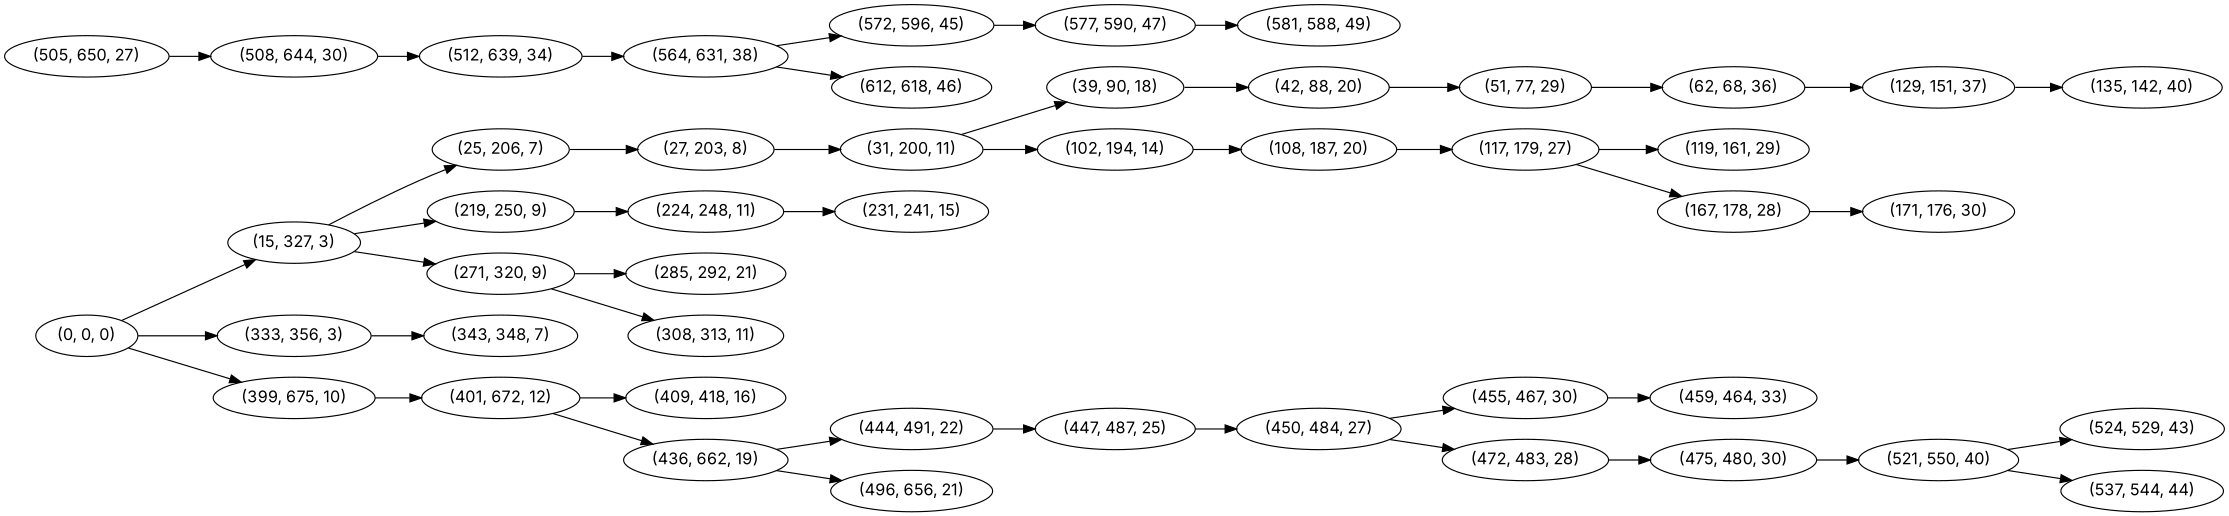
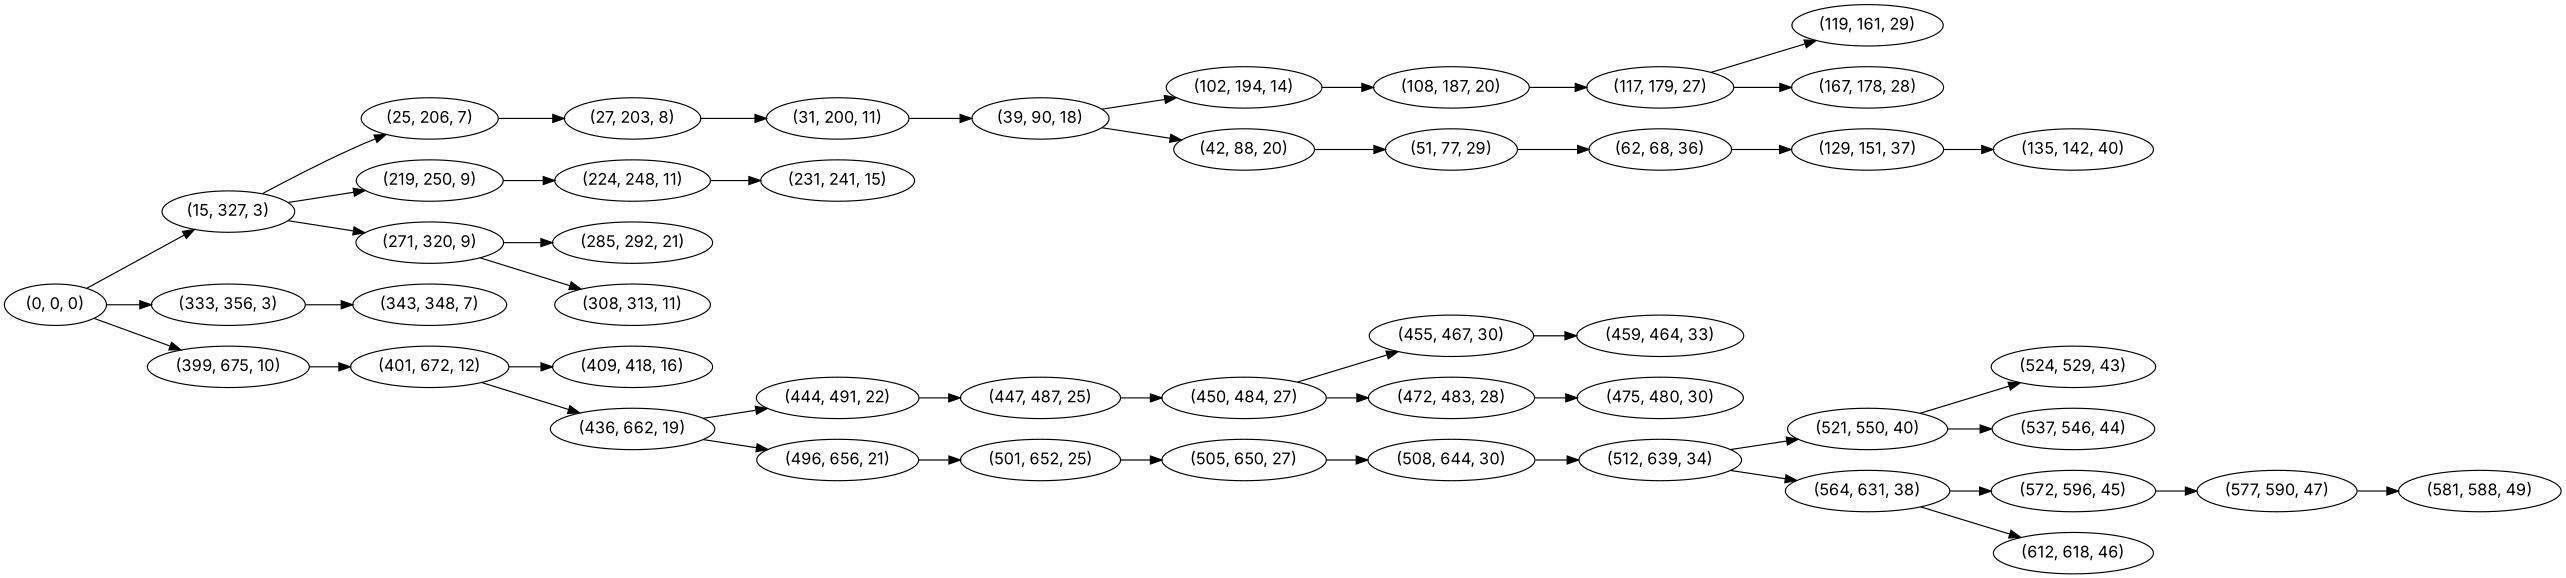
edge "(31, 200, 11)" -> "(102, 194, 14)": now "(39, 90, 18)" -> "(102, 194, 14)"
node "(171, 176, 30)": removed
node "(501, 652, 25)": added
edge "(475, 480, 30)" -> "(521, 550, 40)": now "(512, 639, 34)" -> "(521, 550, 40)"
node "(537, 544, 44)": label "(537, 544, 44)" -> "(537, 546, 44)"
